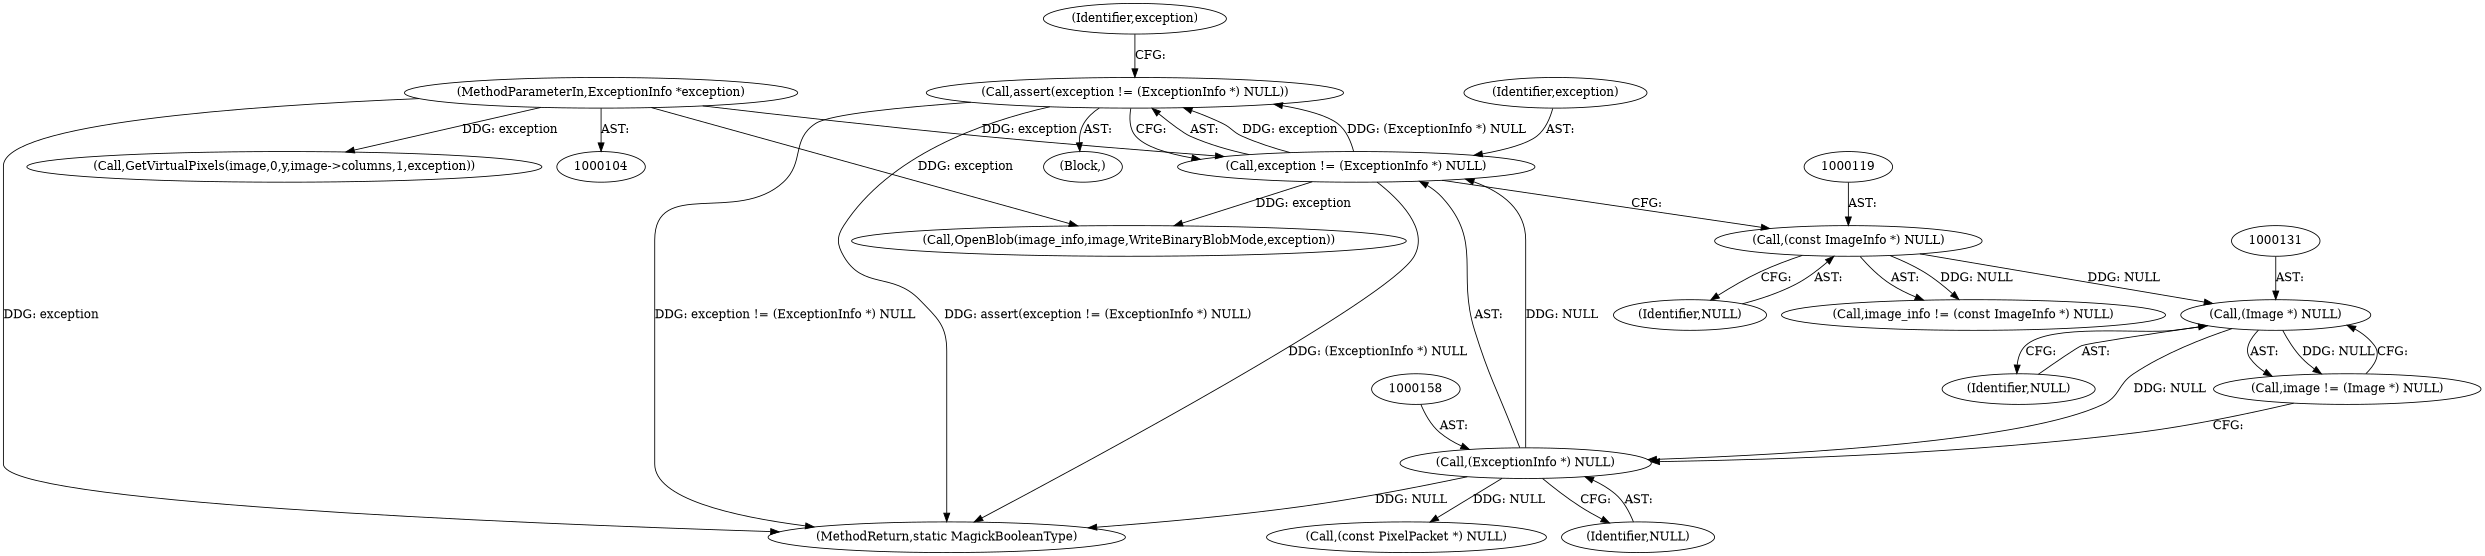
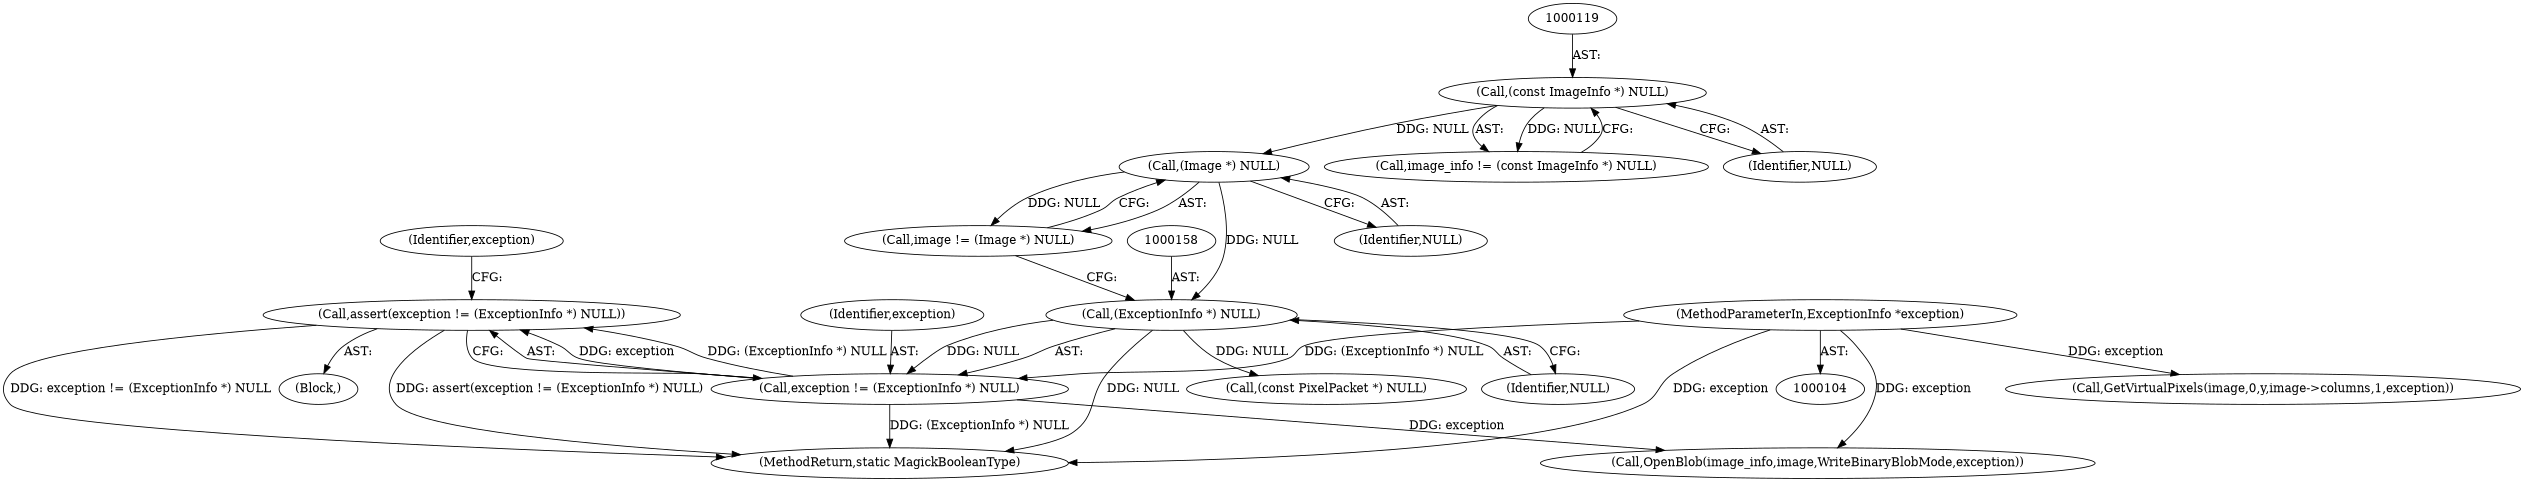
edge "(MethodParameterIn,ExceptionInfo *exception)" -> "(Call,exception != (ExceptionInfo *) NULL)": label "DDG: exception" -> "DDG: (ExceptionInfo *) NULL"
edge "(Call,exception != (ExceptionInfo *) NULL)" -> "(Call,(const ImageInfo *) NULL)": now "(Call,image_info != (const ImageInfo *) NULL)" -> "(Call,(const ImageInfo *) NULL)"
node "1000131": removed
